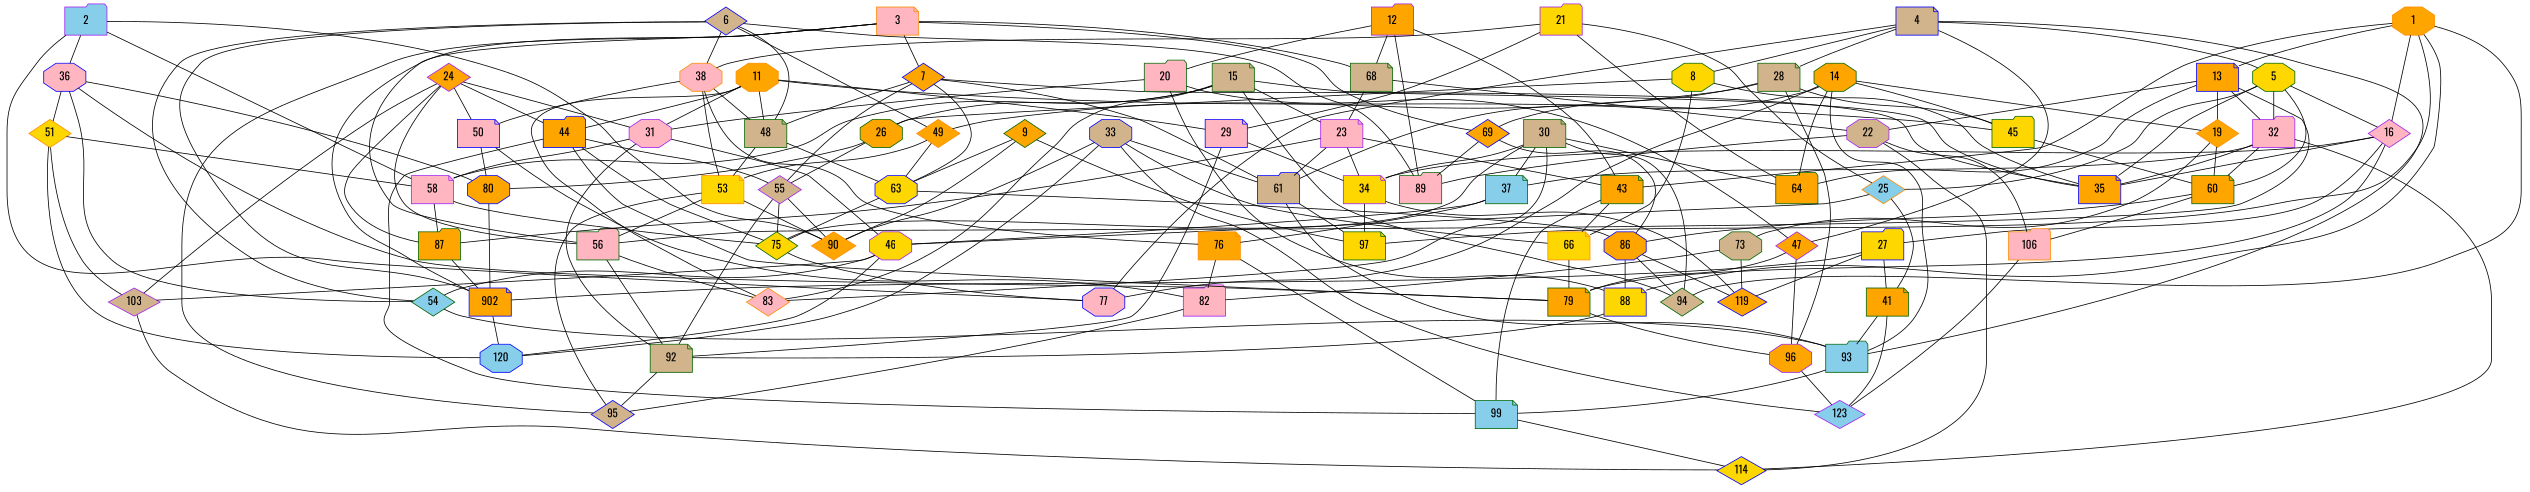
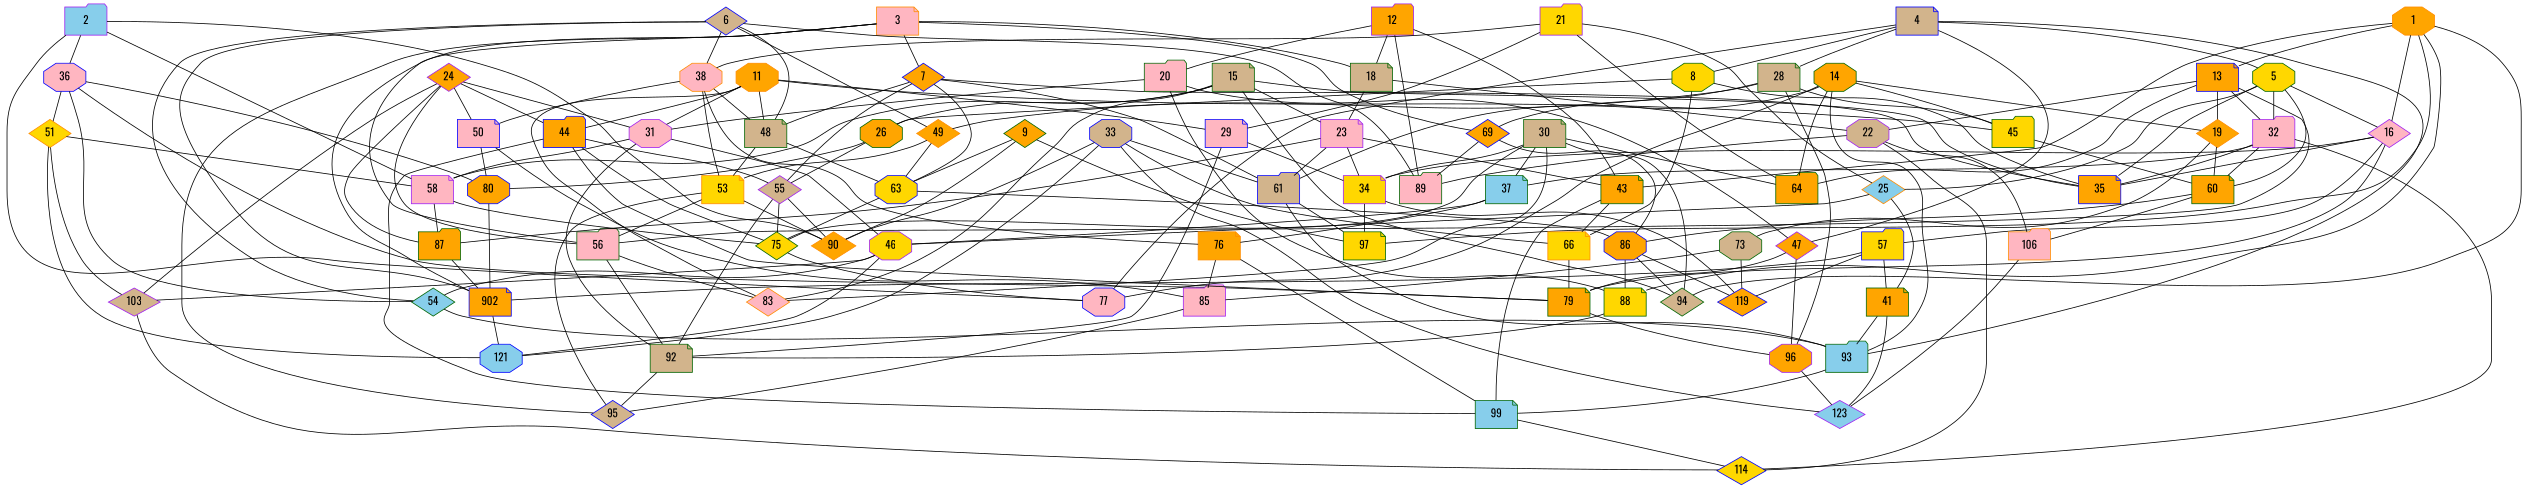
node "68": label "68" -> "18"
node "27": label "27" -> "57"
node "82": label "82" -> "85"
node "88": color blue -> darkgreen
node "120": label "120" -> "121"
